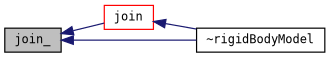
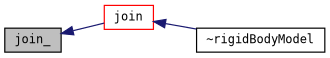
edge "~rigidBodyModel" -> "join_": removed
